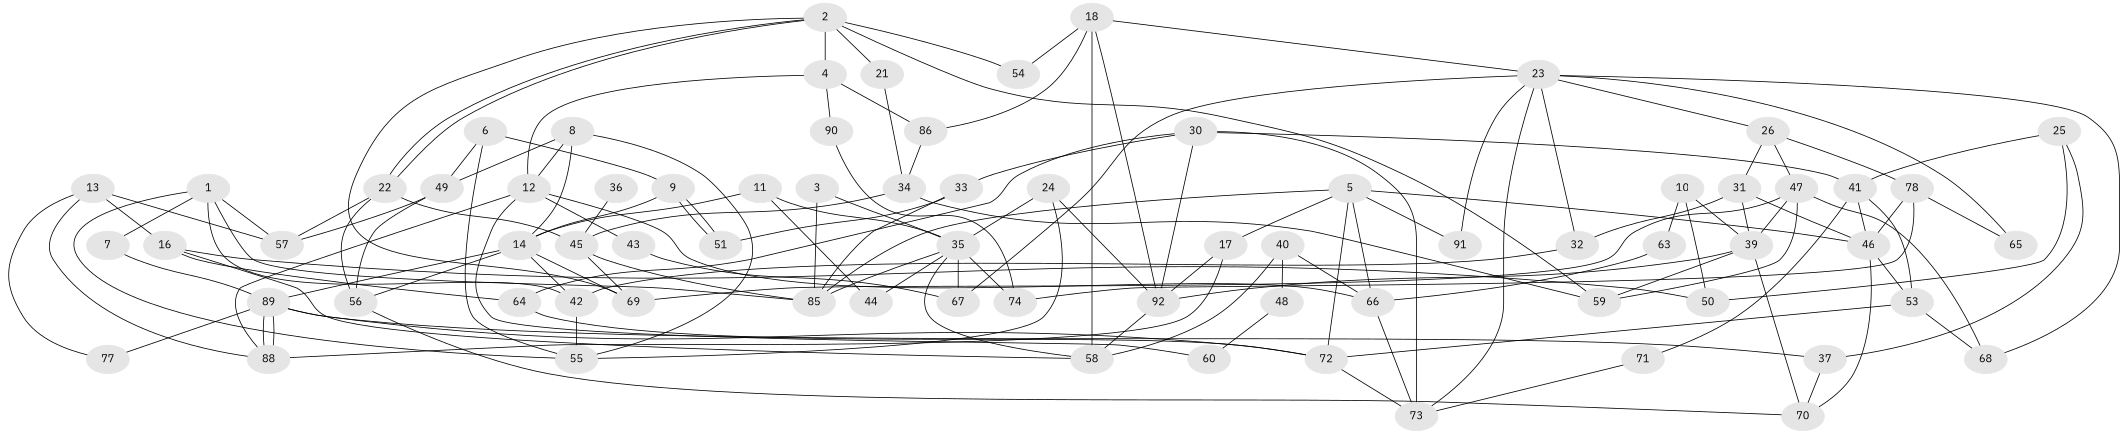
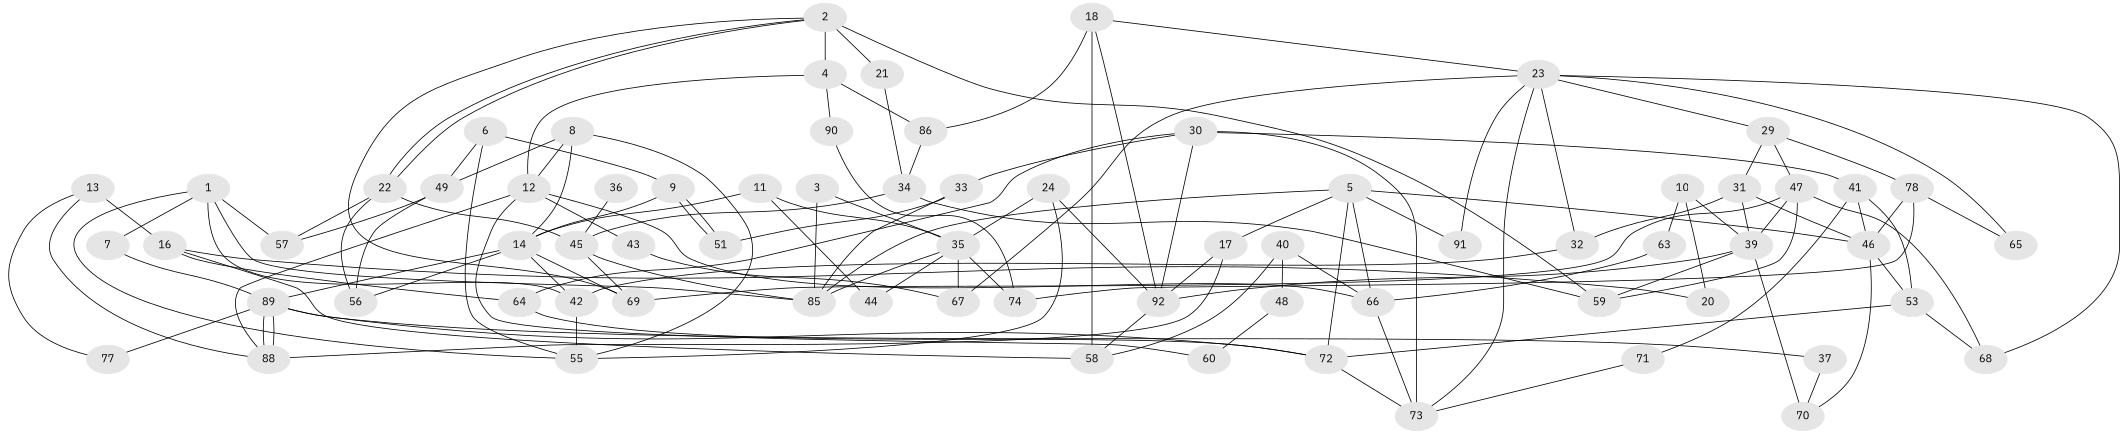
node "54": removed
node "26": label "26" -> "29"
node "25": removed
edge "13" -- "57": removed
node "50": label "50" -> "20"
edge "35" -- "58": removed
edge "56" -- "70": removed
